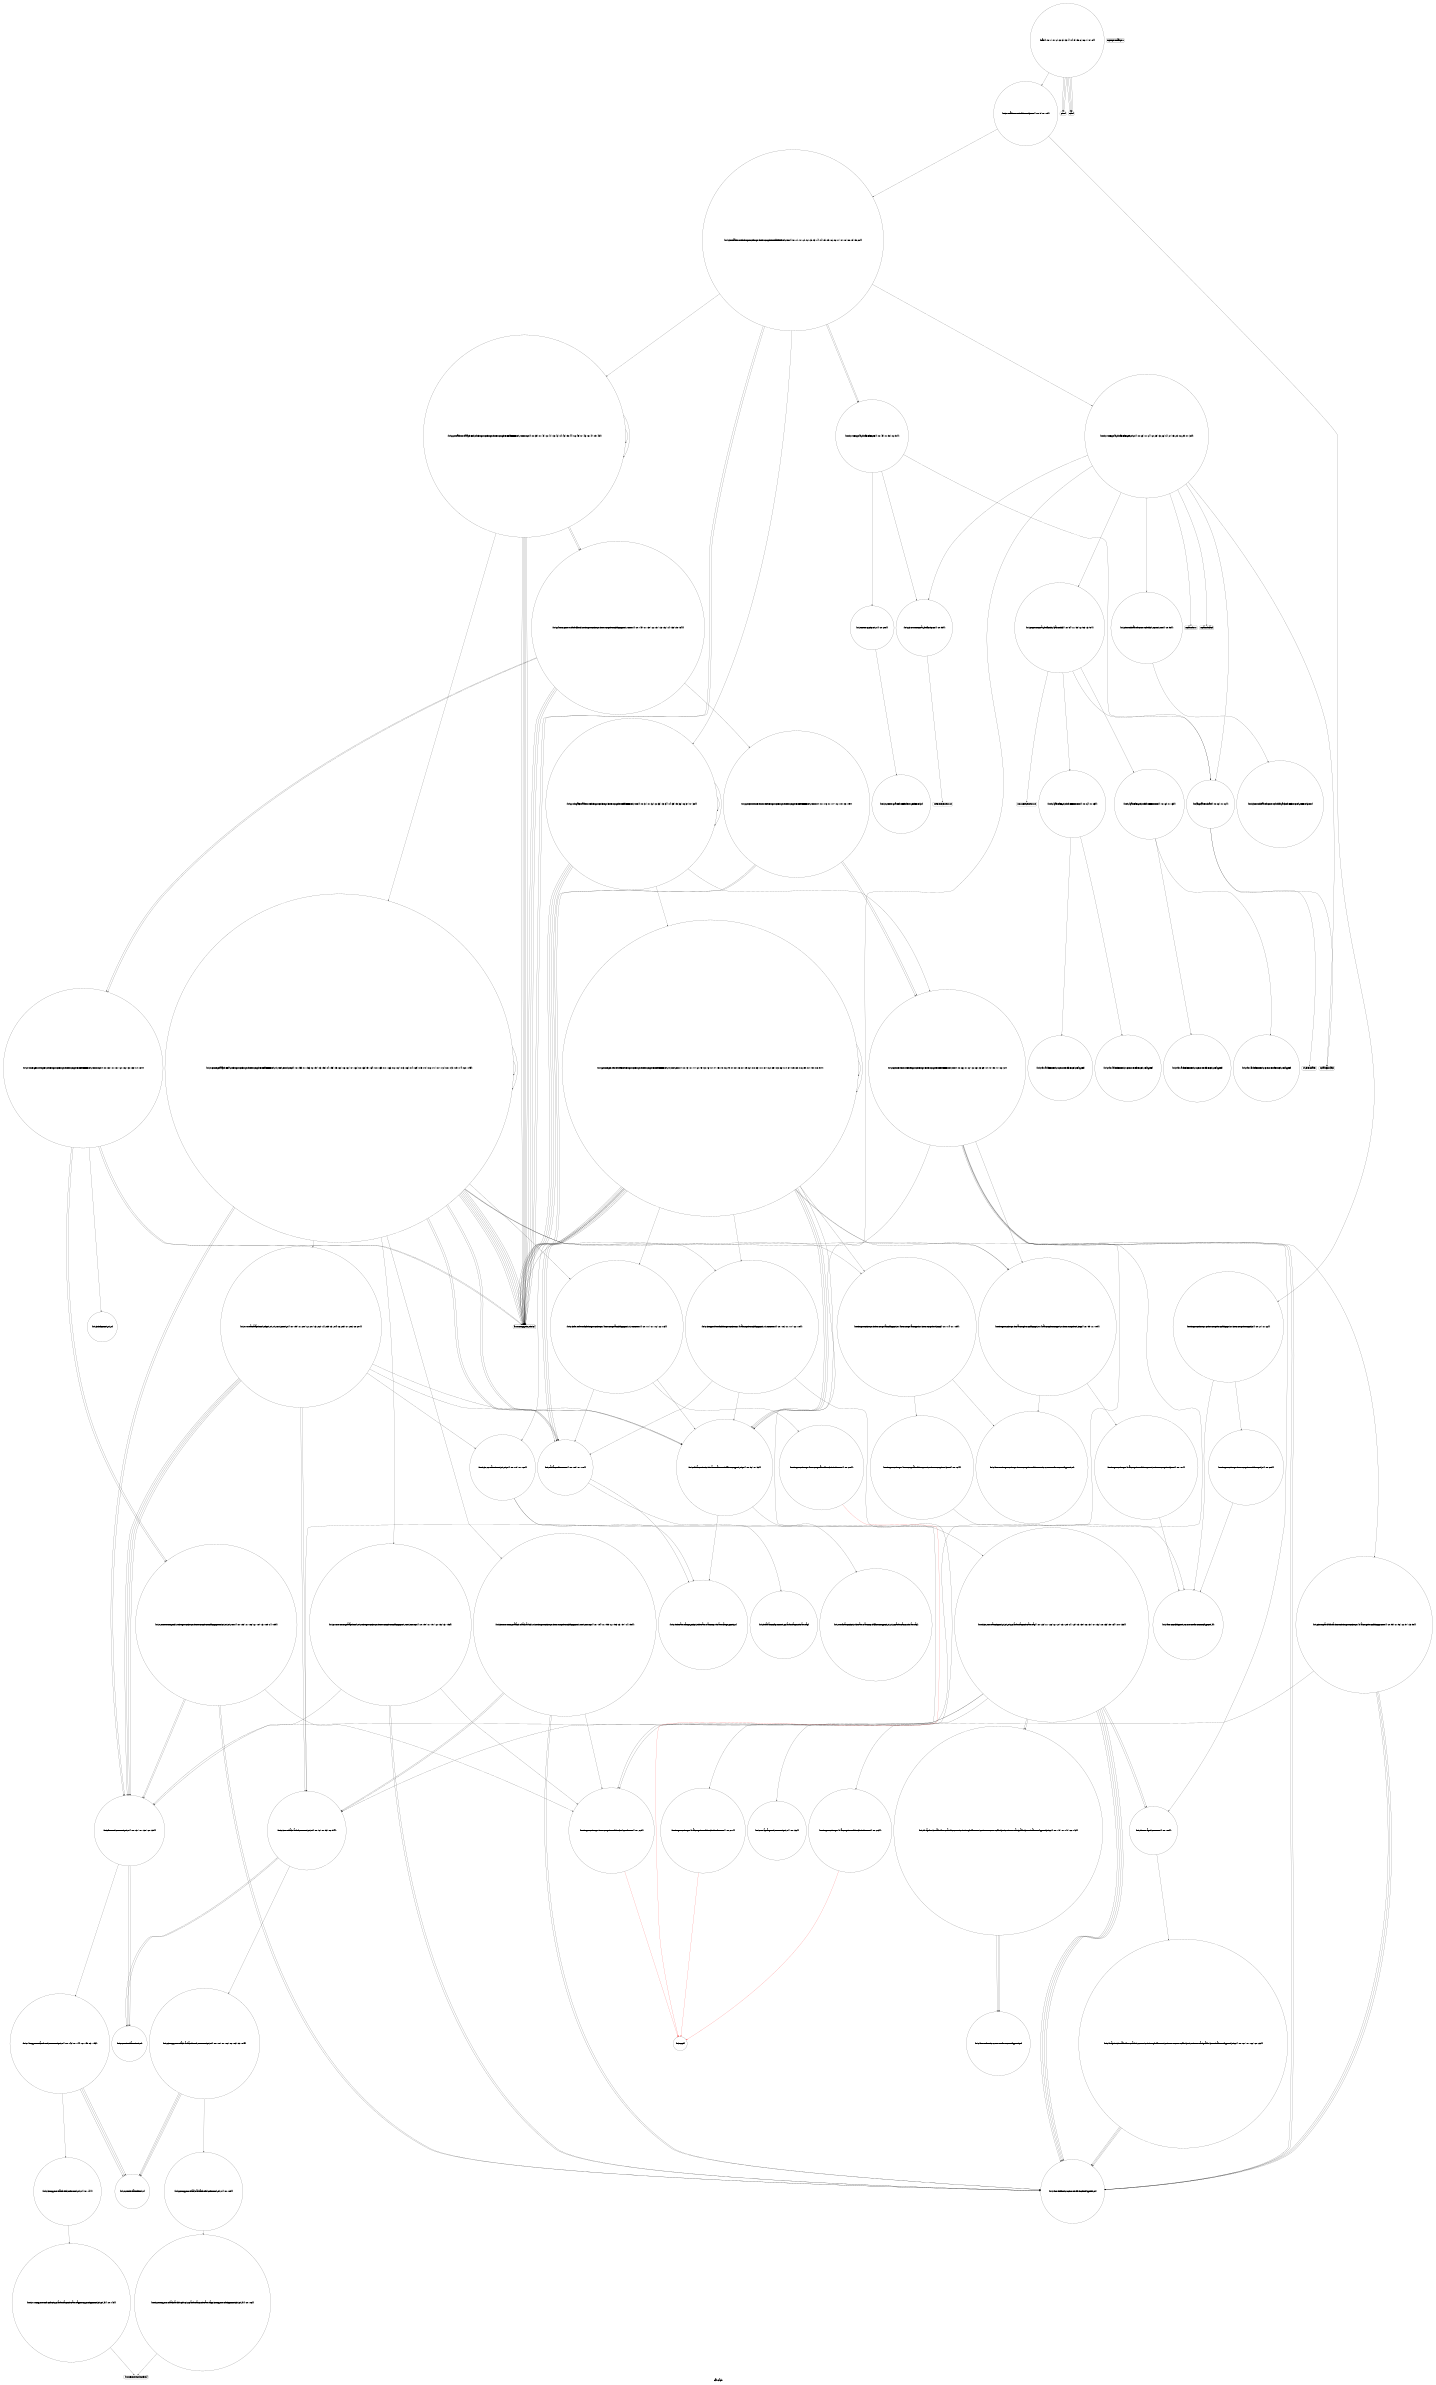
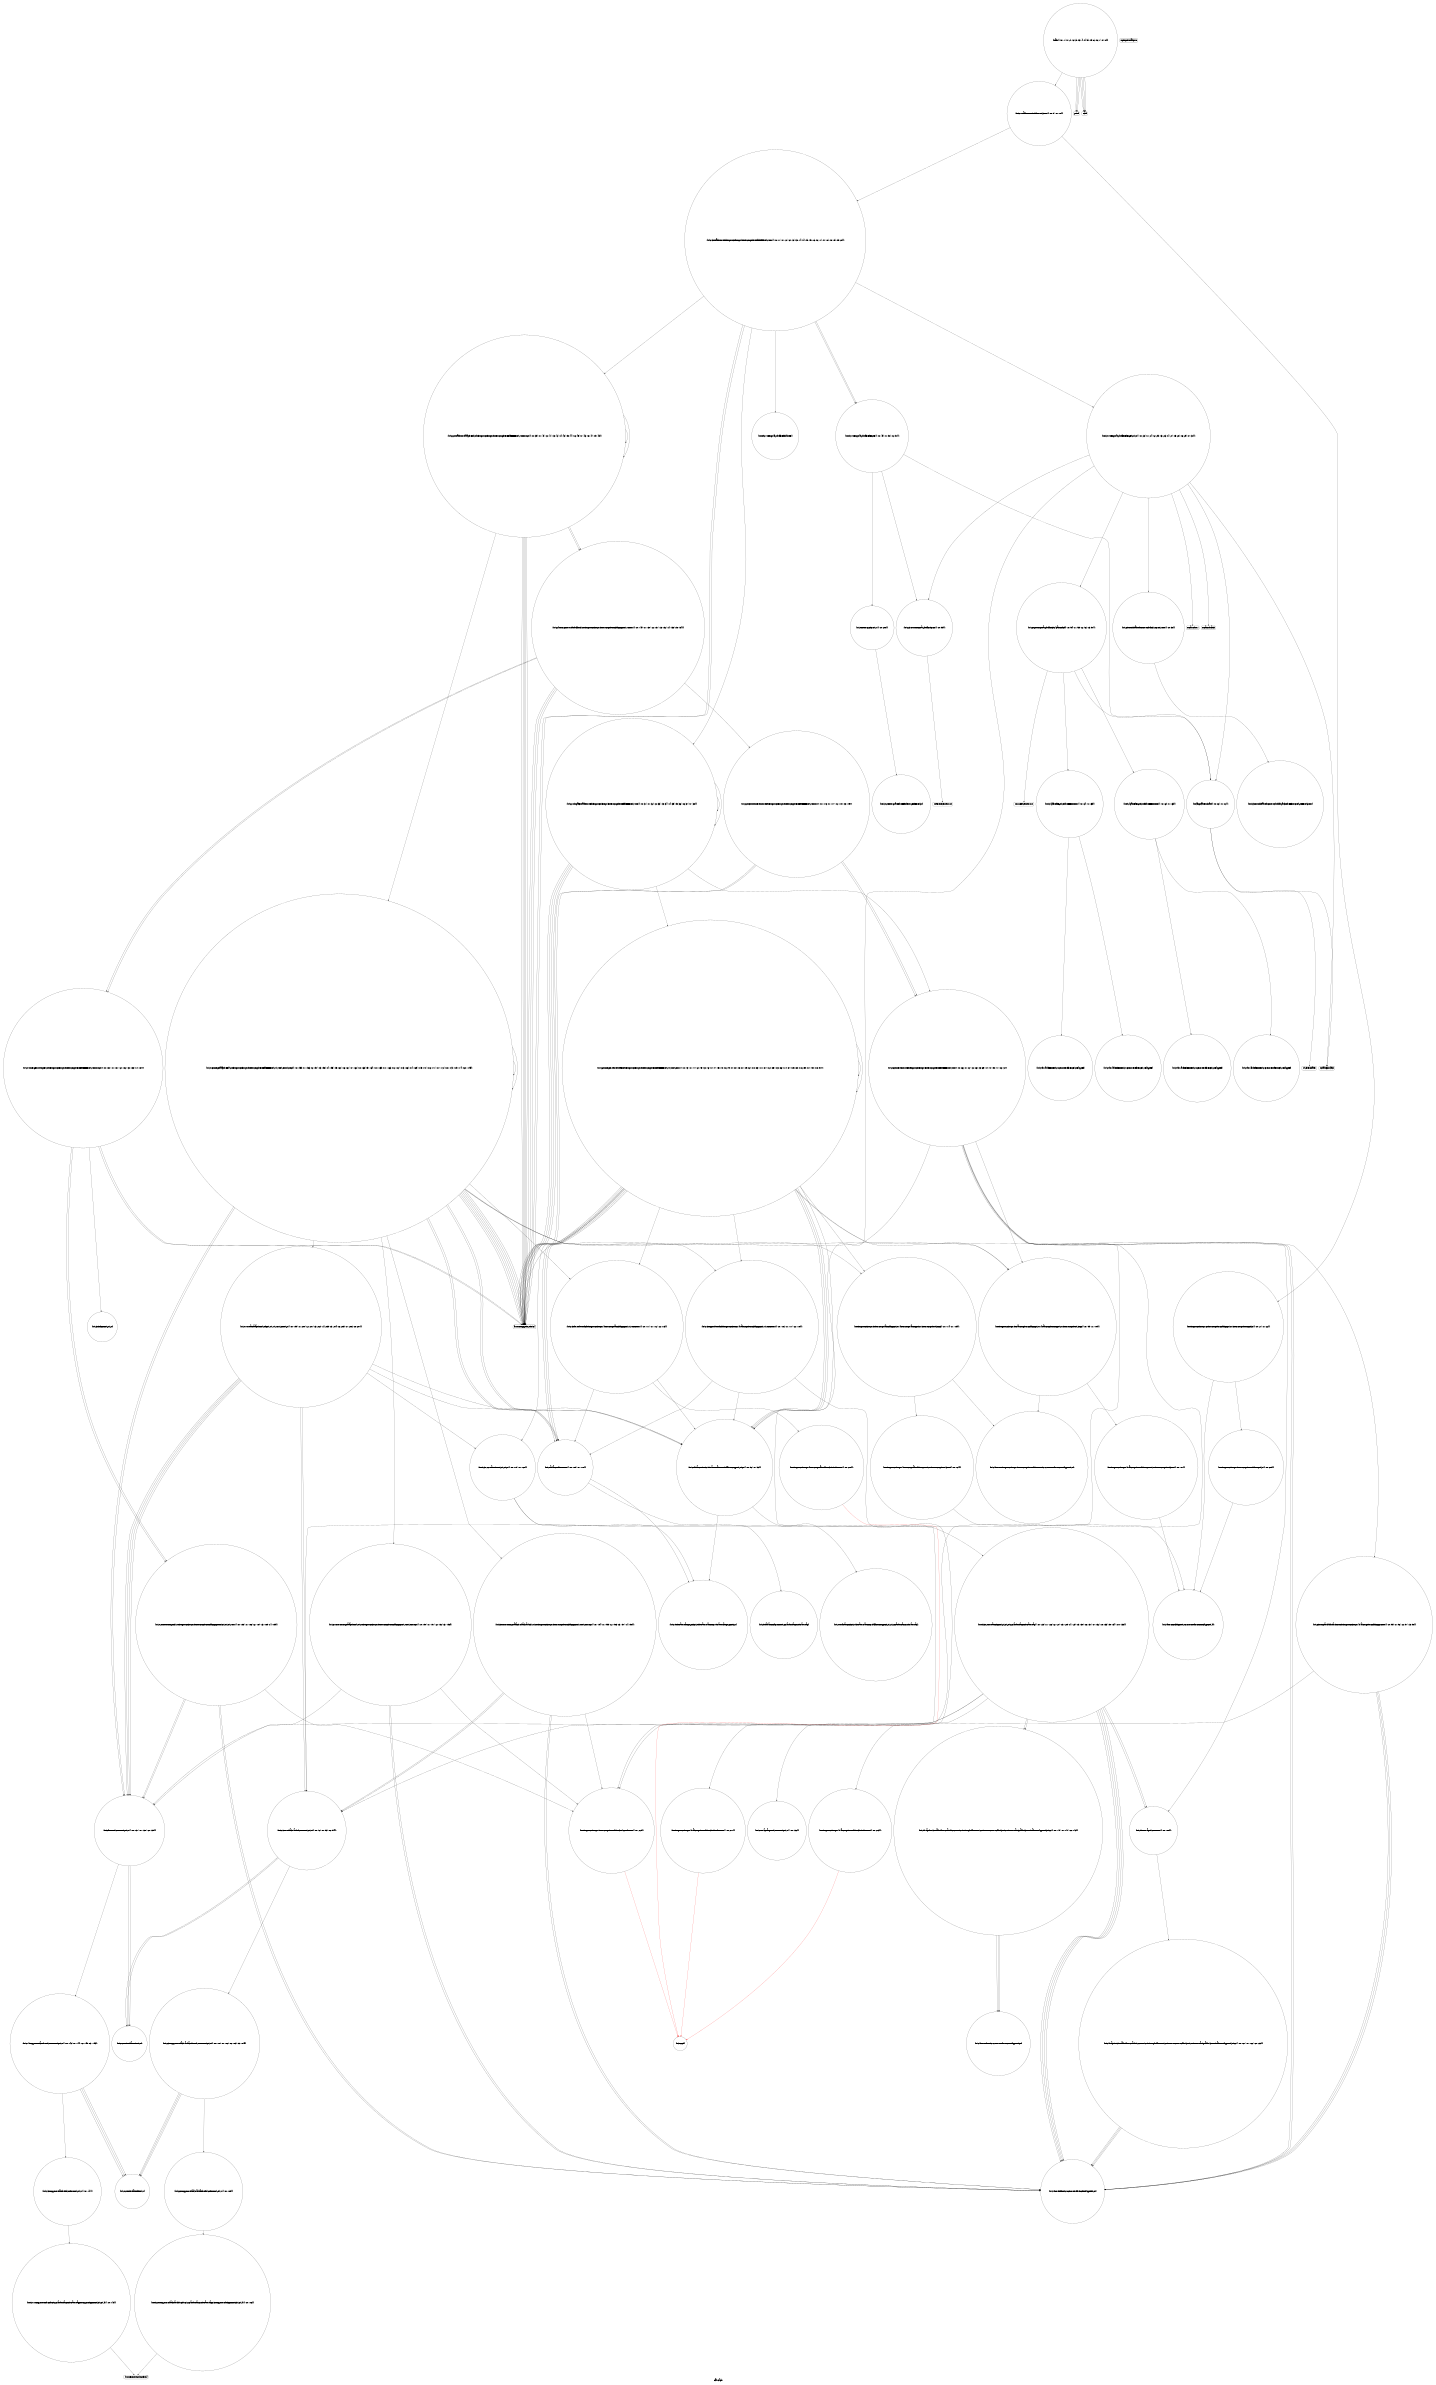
node "{_ZNKSt17_Temporary_bufferIPiiE4sizeEv}": added
